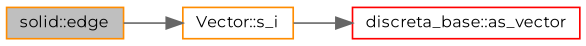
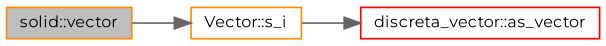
node "solid::edge": label "solid::edge" -> "solid::vector"
node "discreta_base::as_vector": label "discreta_base::as_vector" -> "discreta_vector::as_vector"
